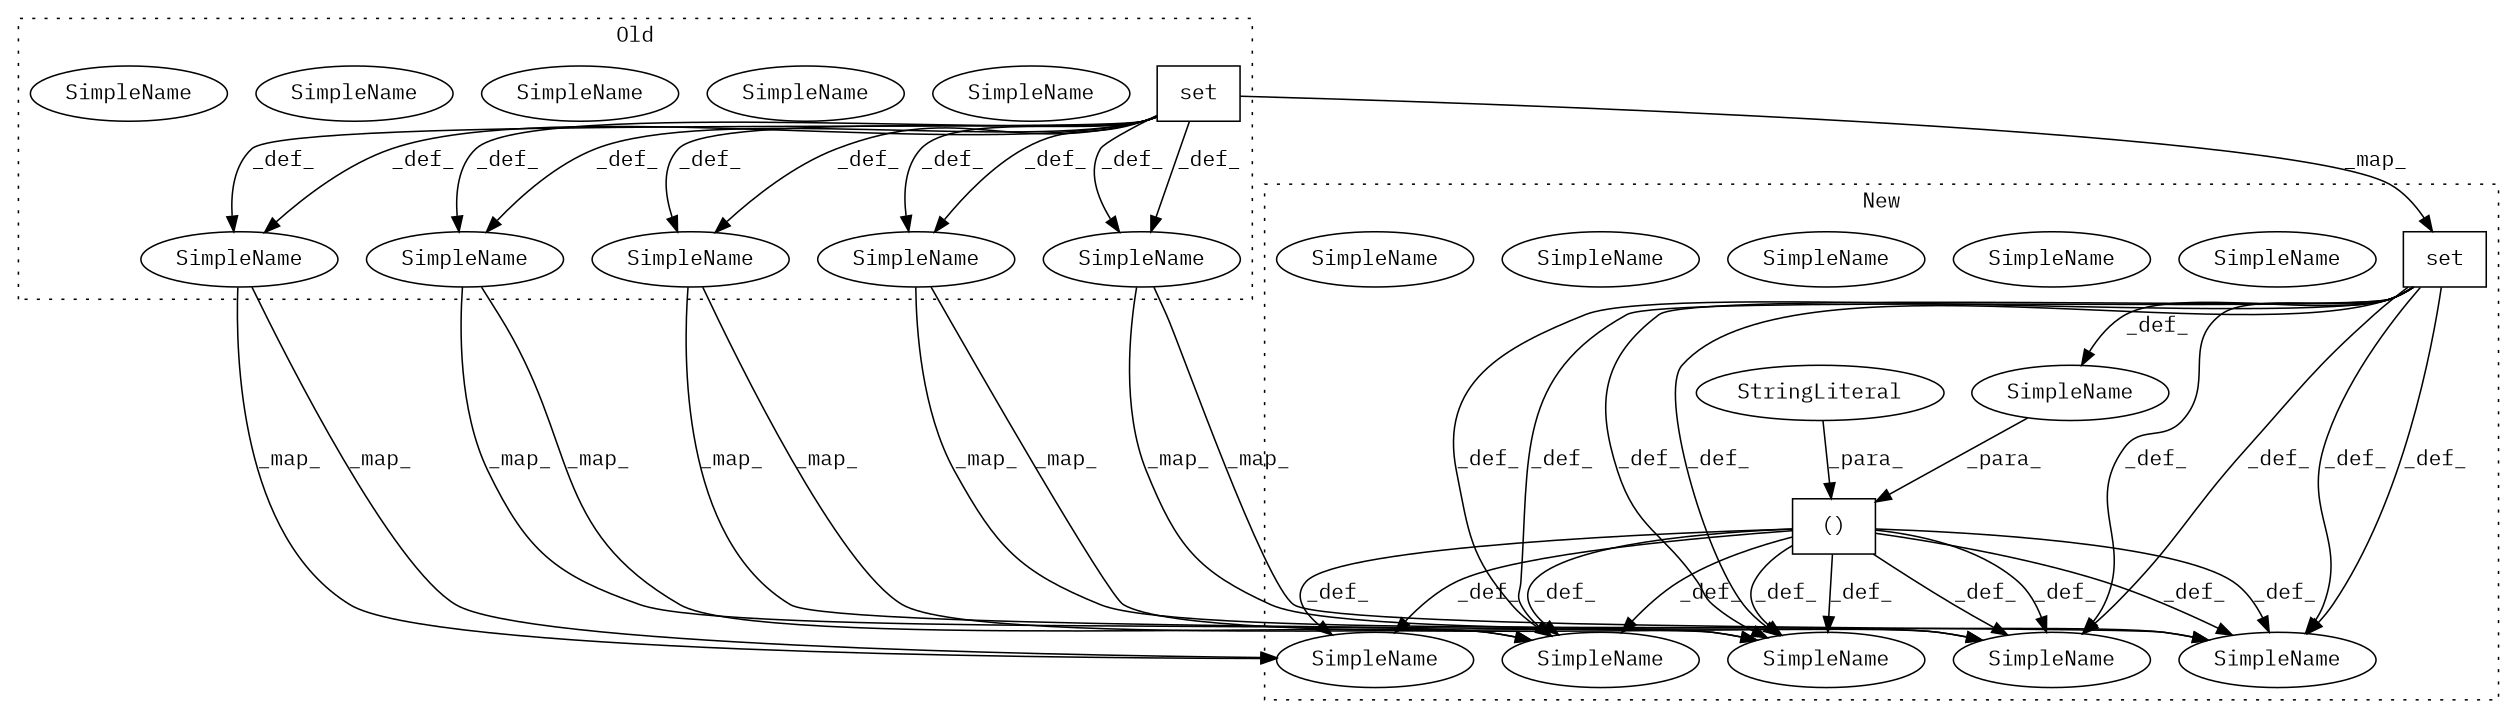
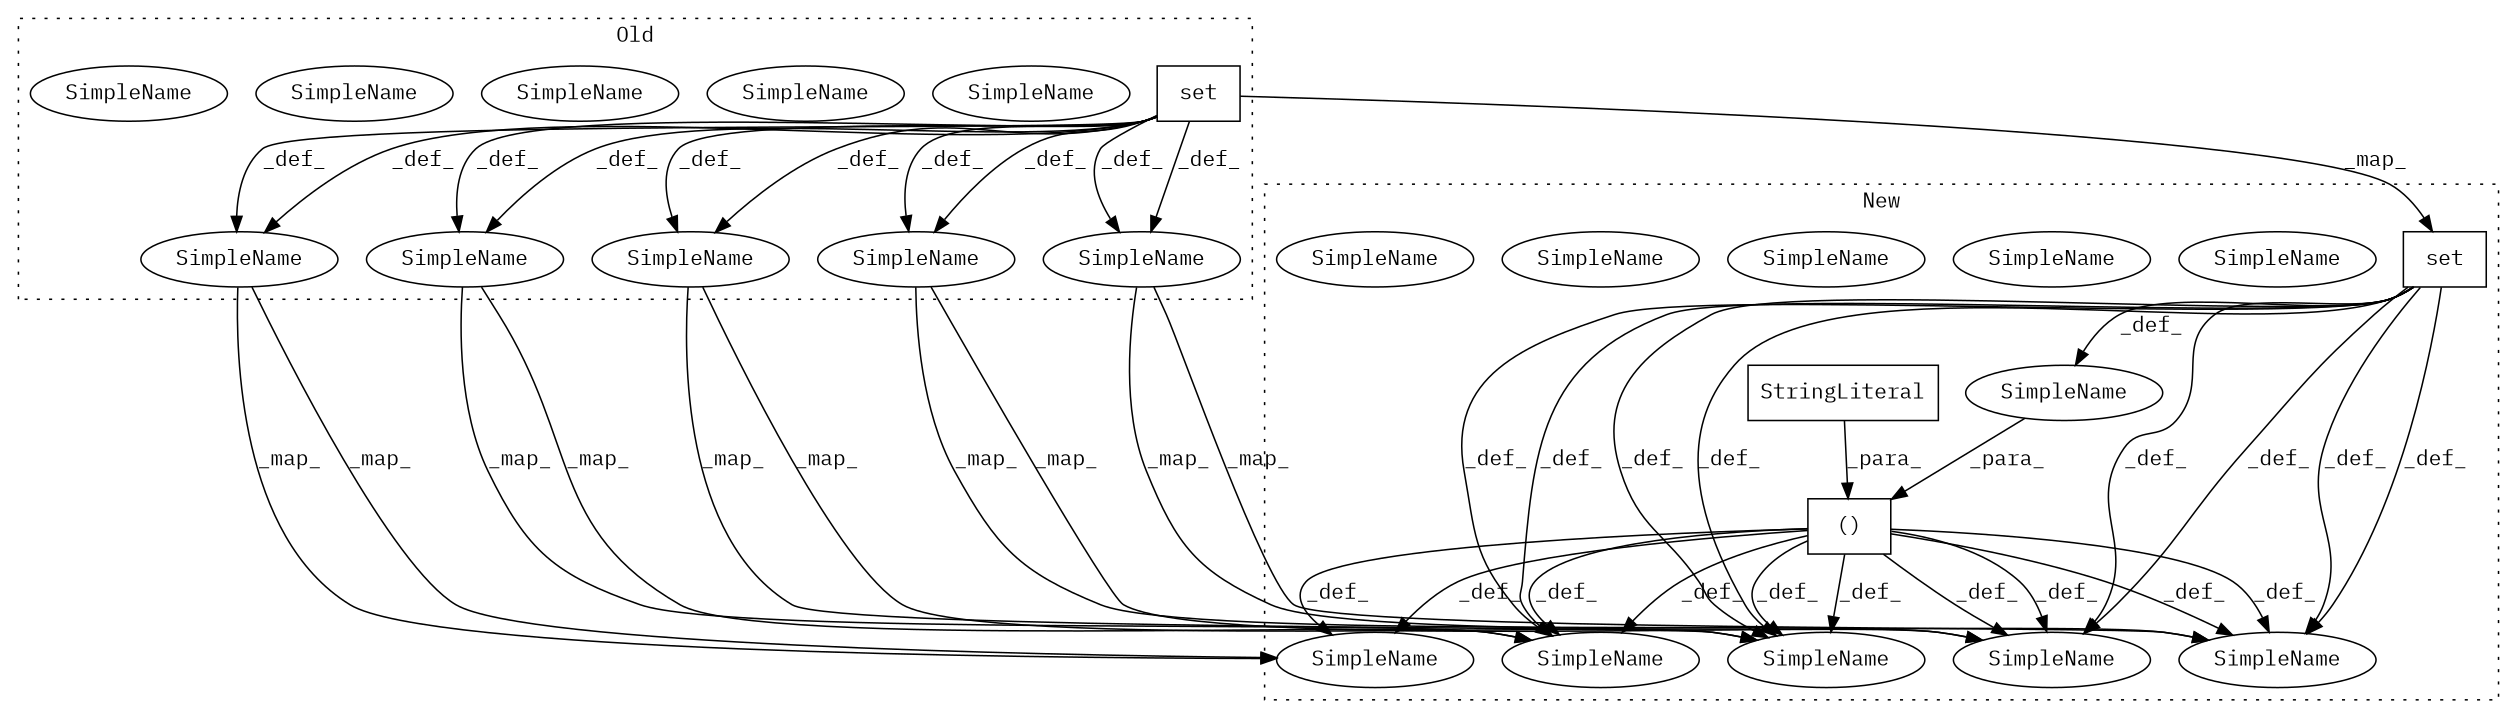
node "StringLiteral": shape ellipse -> box
